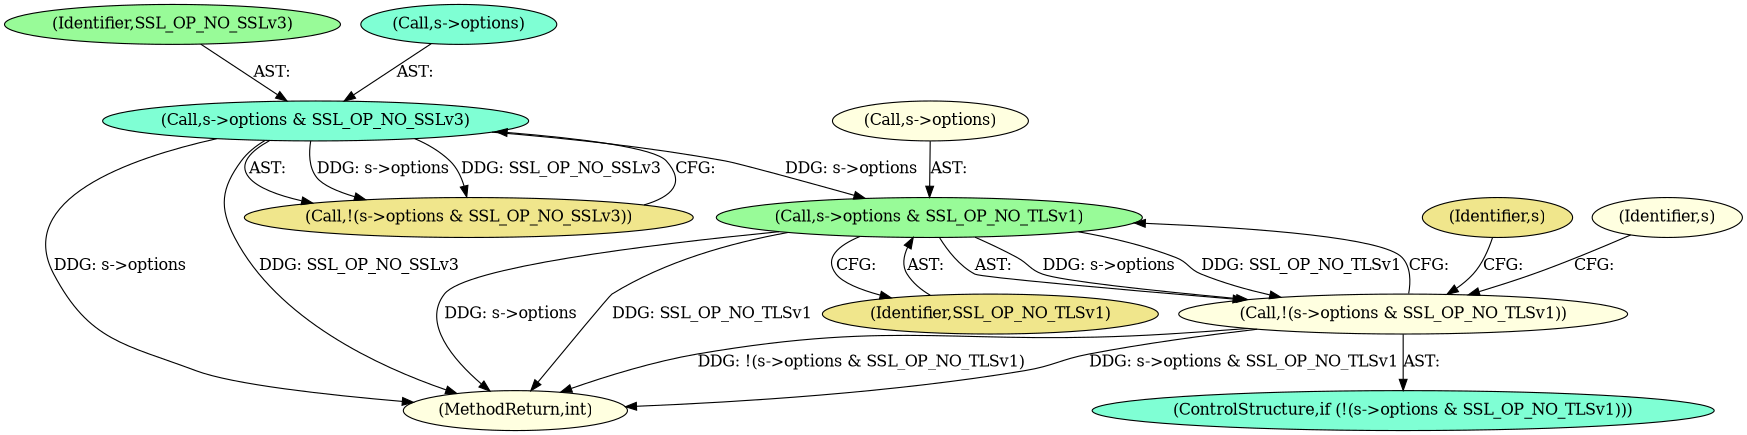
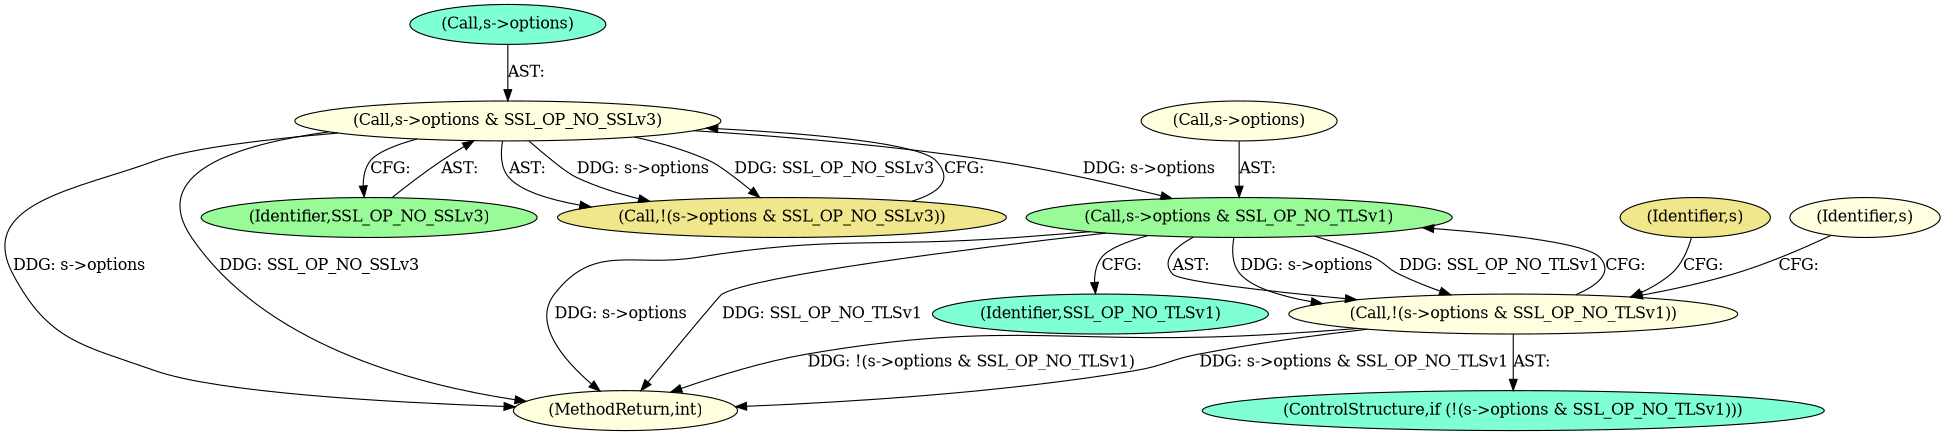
node "(Call,s->options & SSL_OP_NO_SSLv3)": fillcolor aquamarine -> lightyellow
edge "(Call,s->options & SSL_OP_NO_SSLv3)" -> "(Identifier,SSL_OP_NO_SSLv3)": added, label "CFG:"
edge "(Identifier,SSL_OP_NO_TLSv1)" -> "(Call,s->options & SSL_OP_NO_TLSv1)": removed, label "AST:"
node "(Identifier,SSL_OP_NO_TLSv1)": fillcolor khaki -> aquamarine
